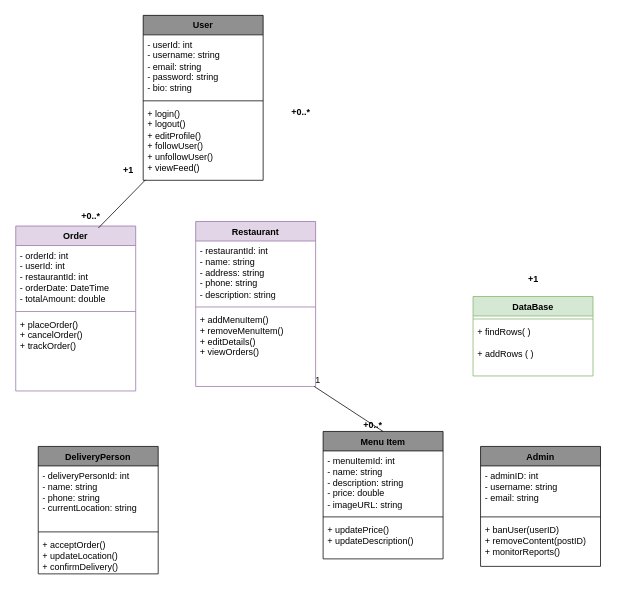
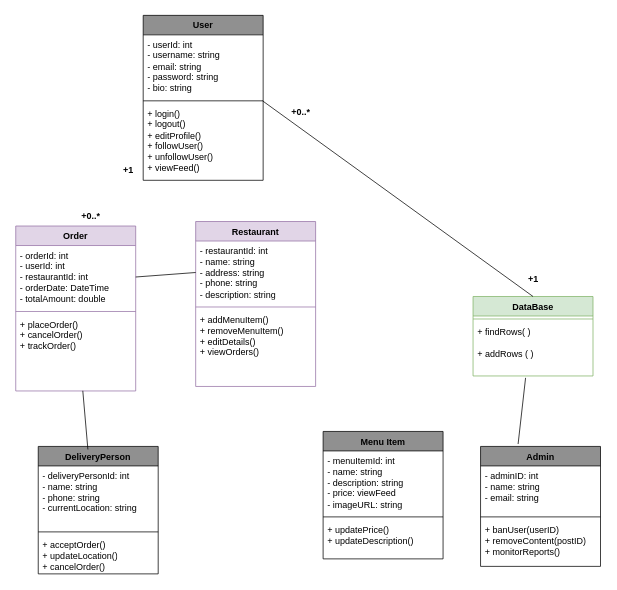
edge "+ login() + logout() + editProfile() + followUser() + unfollowUser() + viewFeed()" -- "DataBase": added
edge "+ login() + logout() + editProfile() + followUser() + unfollowUser() + viewFeed()" -- "Order": removed
edge "- restaurantId: int - name: string - address: string - phone: string - description: string" -- "- orderId: int - userId: int - restaurantId: int - orderDate: DateTime - totalAmount: double": added
edge "+ addMenuItem() + removeMenuItem() + editDetails() + viewOrders()" -- "Menu Item": removed, labels "1", "+0..*"
edge "+ findRows( ) + addRows ( )" -- "Admin": added
edge "+ placeOrder() + cancelOrder() + trackOrder()" -- "DeliveryPerson": added
node "- menuItemId: int - name: string - description: string - price: double - imageURL: string": label "- menuItemId: int - name: string - description: string - price: double - imageURL: string" -> "- menuItemId: int - name: string - description: string - price: viewFeed - imageURL: string"
node "- adminID: int - username: string - email: string": label "- adminID: int - username: string - email: string" -> "- adminID: int - name: string - email: string"
node "+ acceptOrder() + updateLocation() + confirmDelivery()": label "+ acceptOrder() + updateLocation() + confirmDelivery()" -> "+ acceptOrder() + updateLocation() + cancelOrder()"
